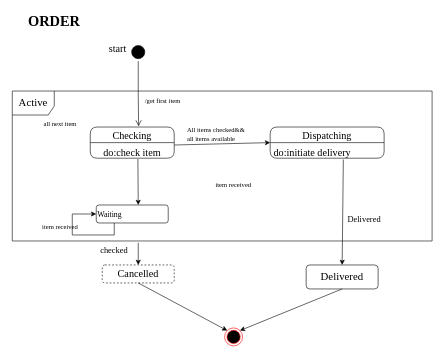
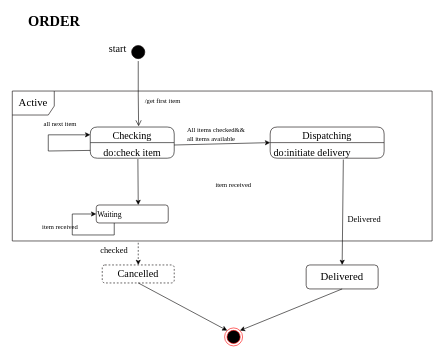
edge "do:check item" -> "Checking": added
edge "Active" -> "Cancelled": style solid -> dashed
